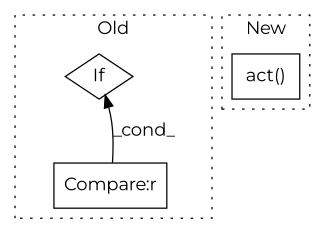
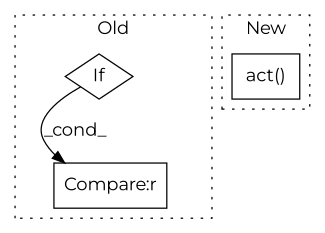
edge "Compare:r" -> "If": reversed
